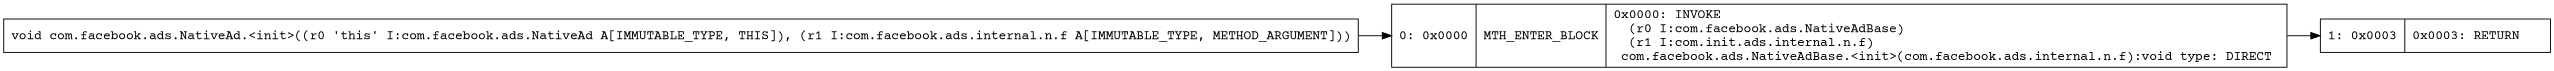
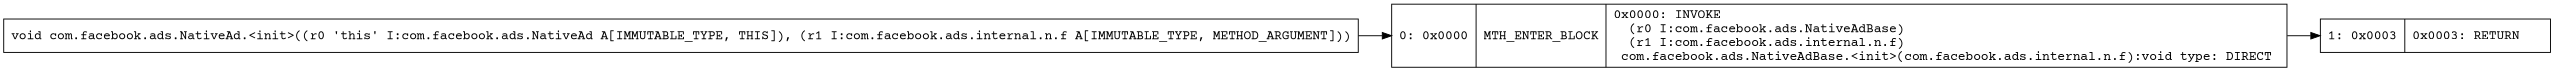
node "0: 0x0000": text "(r1 I:com.init.ads.internal.n.f)" -> "(r1 I:com.facebook.ads.internal.n.f)"
